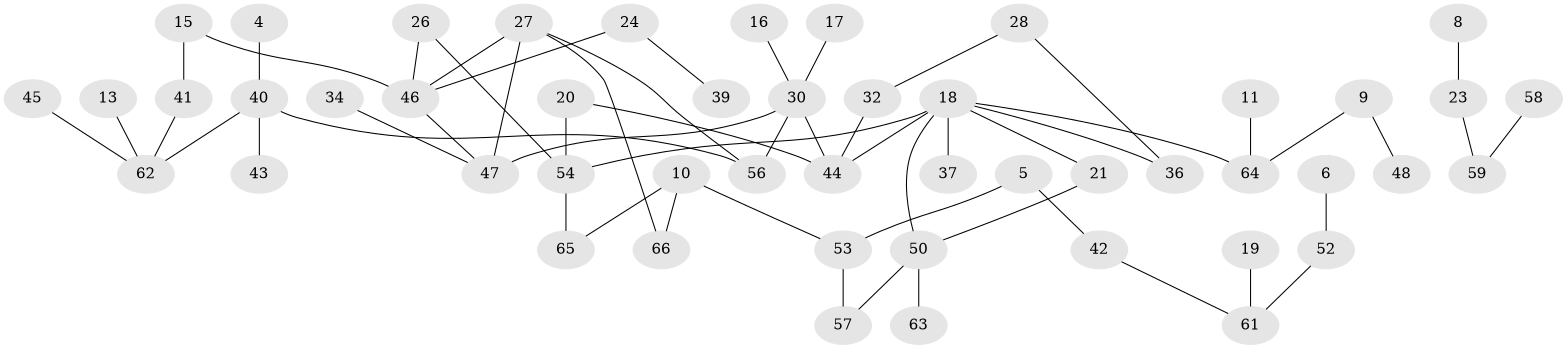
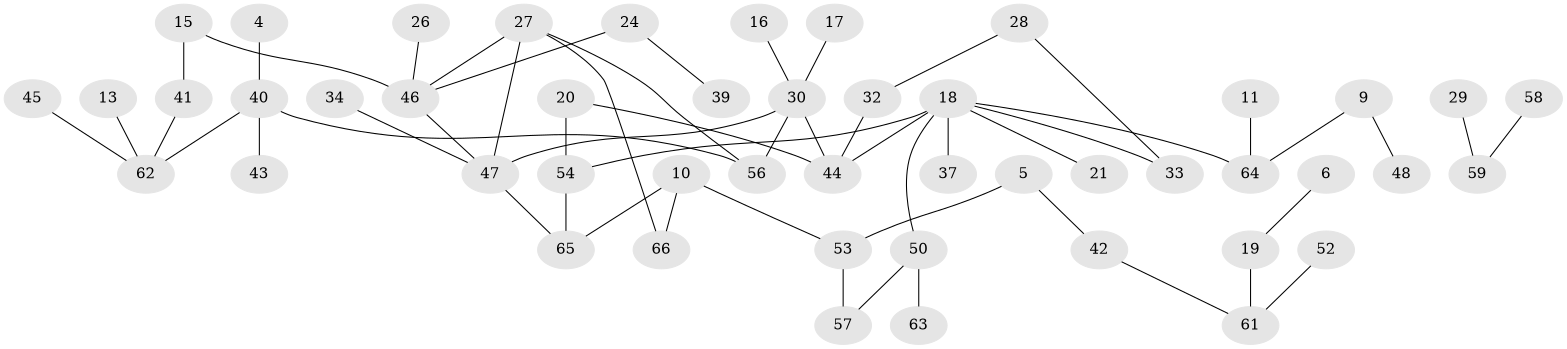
node "8": removed
edge "26" -- "54": removed
node "23": label "23" -> "29"
node "36": label "36" -> "33"
edge "47" -- "65": added
edge "6" -- "52": now "6" -- "19"
edge "21" -- "50": removed
